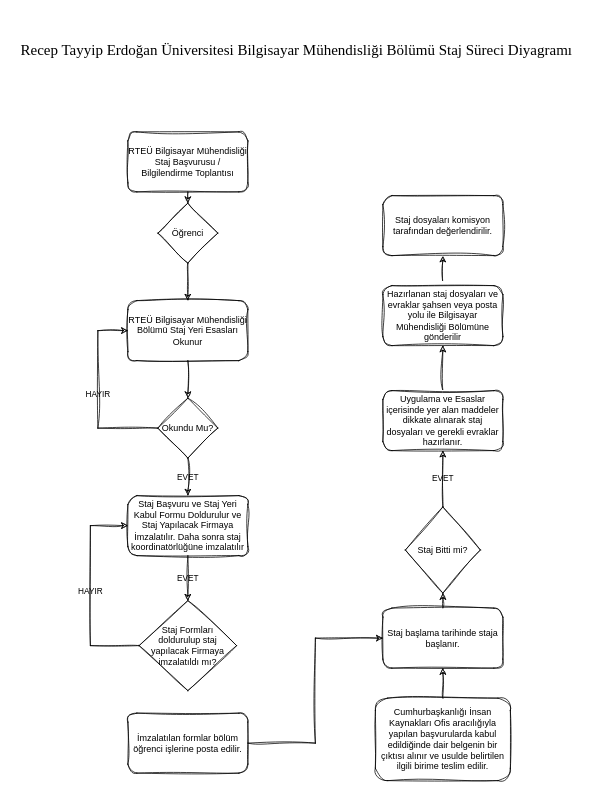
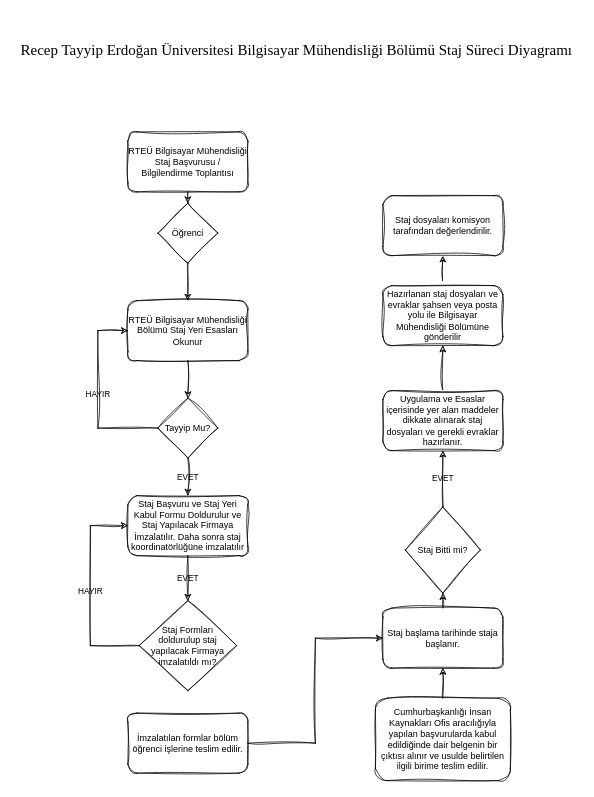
node "Okundu Mu?": label "Okundu Mu?" -> "Tayyip Mu?"
node "İmzalatılan formlar bölüm öğrenci işlerine posta edilir.": label "İmzalatılan formlar bölüm öğrenci işlerine posta edilir." -> "İmzalatılan formlar bölüm öğrenci işlerine teslim edilir."
